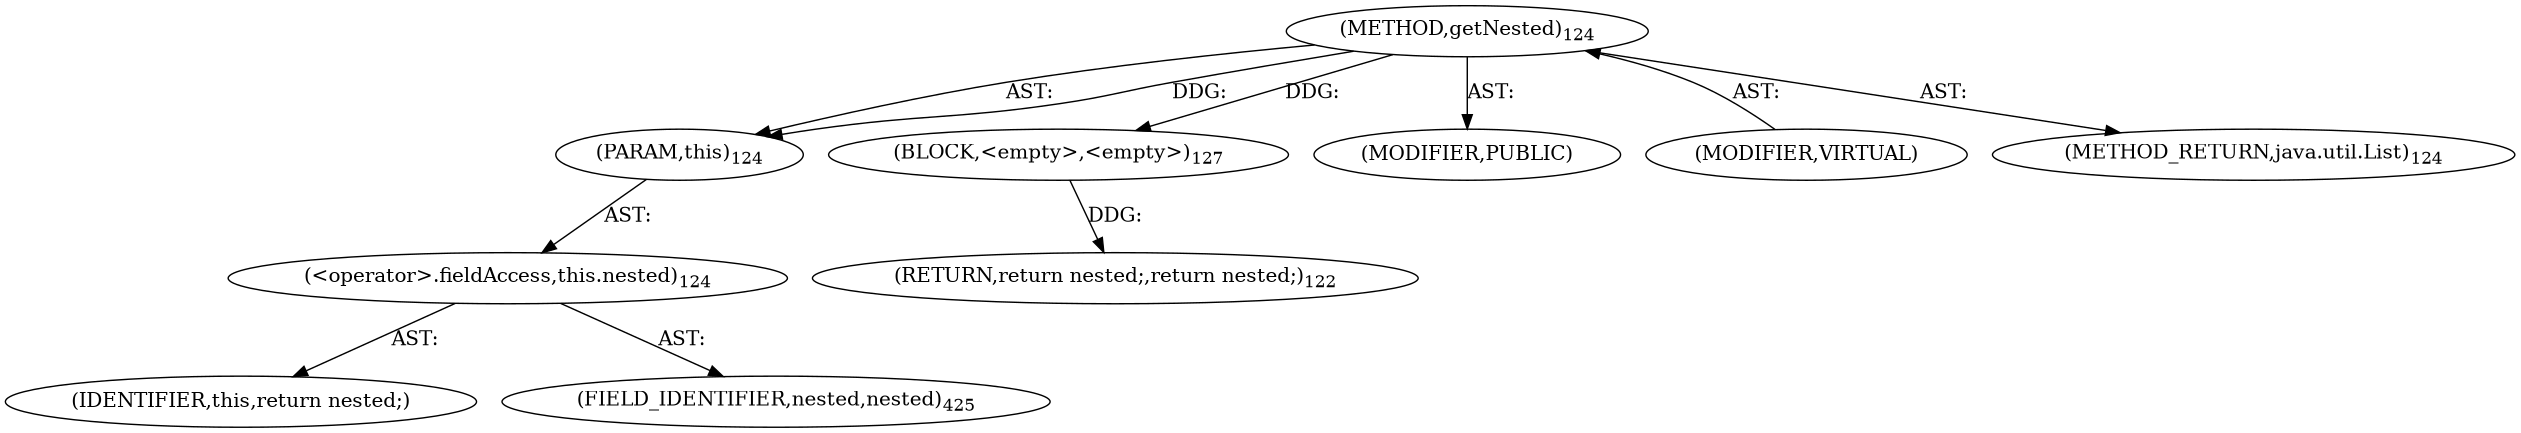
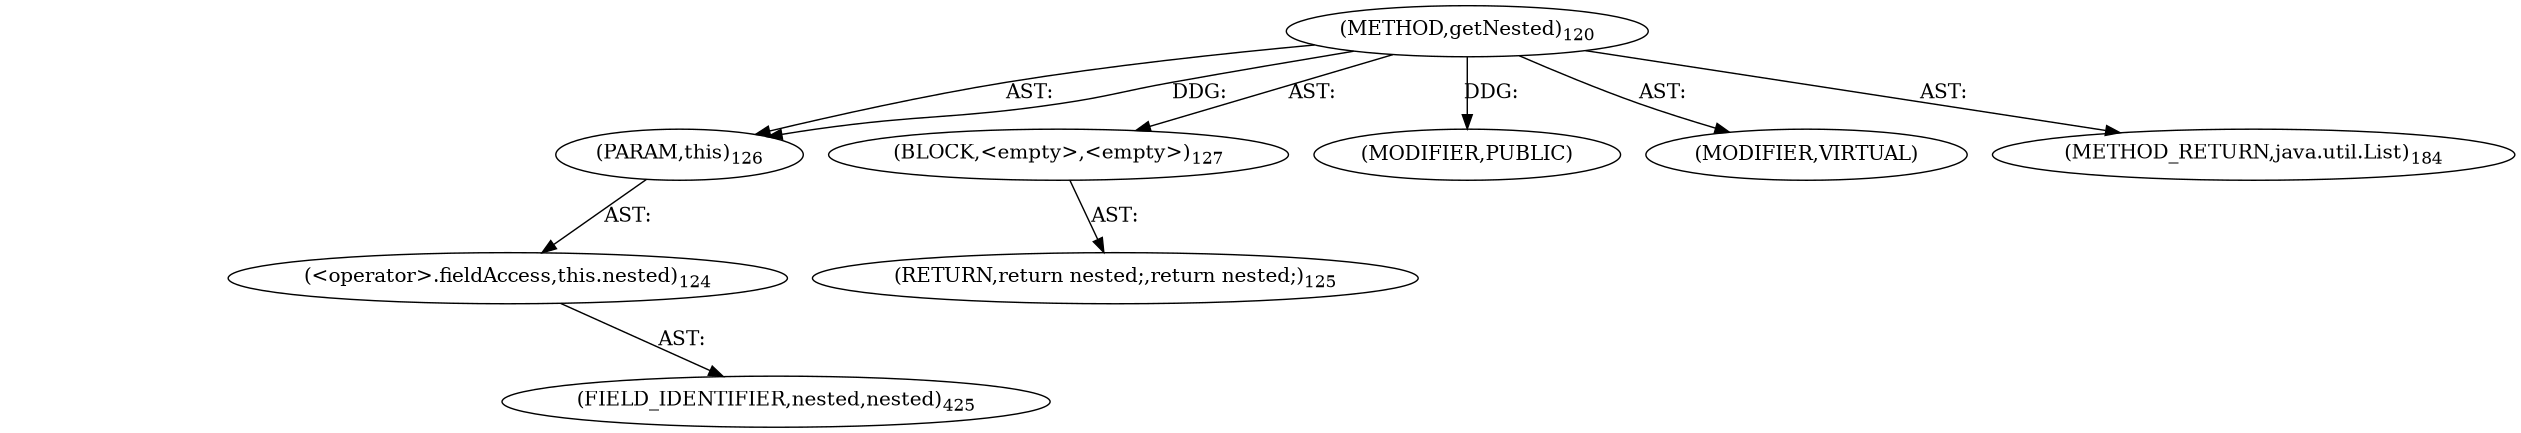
node "(METHOD,getNested)": text "124" -> "120"
edge "(MODIFIER,VIRTUAL)" -> "(METHOD,getNested)": reversed
edge "(METHOD,getNested)" -> "(BLOCK,<empty>,<empty>)": label "DDG: " -> "AST: "
edge "(METHOD,getNested)" -> "(MODIFIER,PUBLIC)": label "AST: " -> "DDG: "
node "(PARAM,this)": text "124" -> "126"
node "(METHOD_RETURN,java.util.List)": text "124" -> "184"
edge "(BLOCK,<empty>,<empty>)" -> "(RETURN,return nested;,return nested;)": label "DDG: " -> "AST: "
node "(RETURN,return nested;,return nested;)": text "122" -> "125"
node "(IDENTIFIER,this,return nested;)": removed
